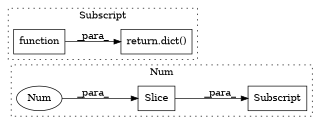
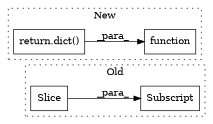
cluster "Subscript": label "Subscript" -> "New"
edge "function" -> "return.dict()": reversed
cluster "Num": label "Num" -> "Old"
node "Num": removed
